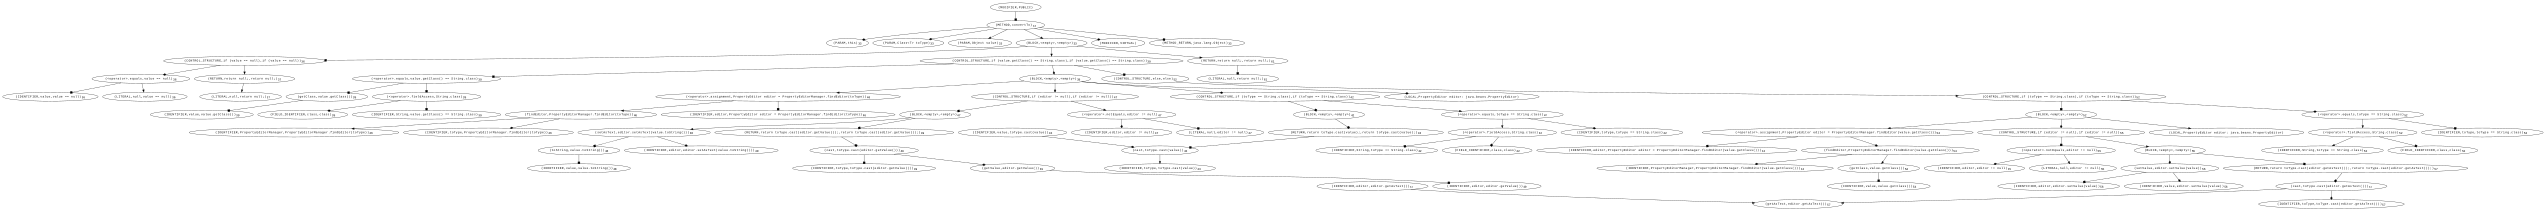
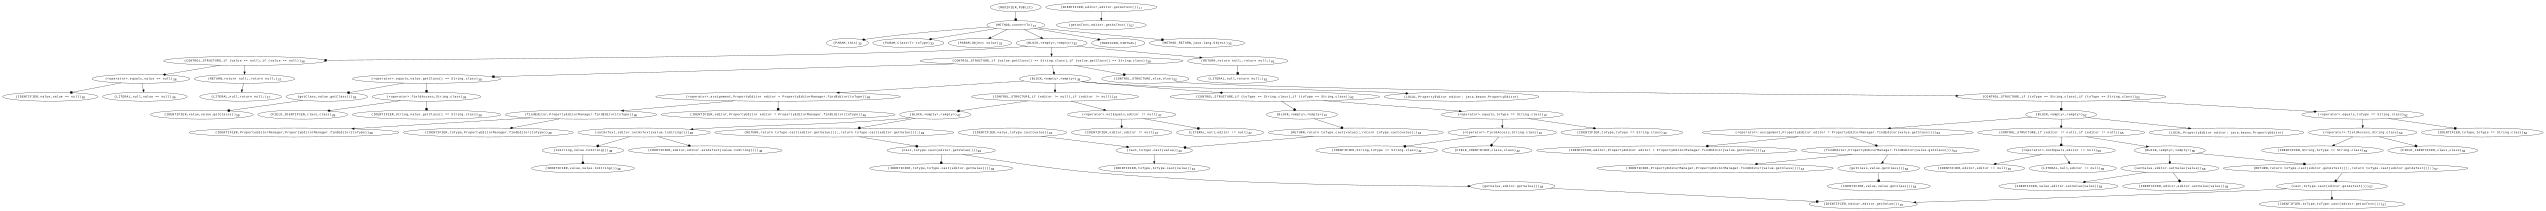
edge "(cast,toType.cast(editor.getAsText()))" -> "(getAsText,editor.getAsText())": now "(cast,toType.cast(editor.getAsText()))" -> "(IDENTIFIER,editor,editor.getValue())"
